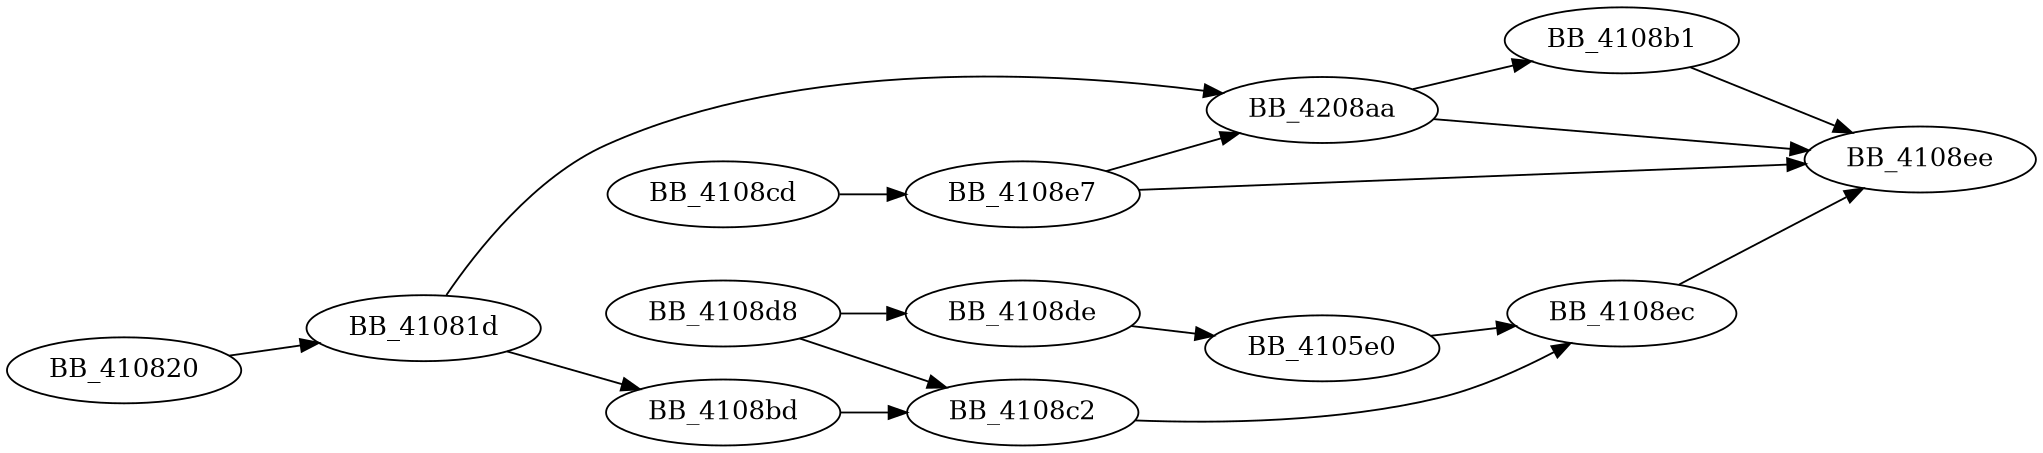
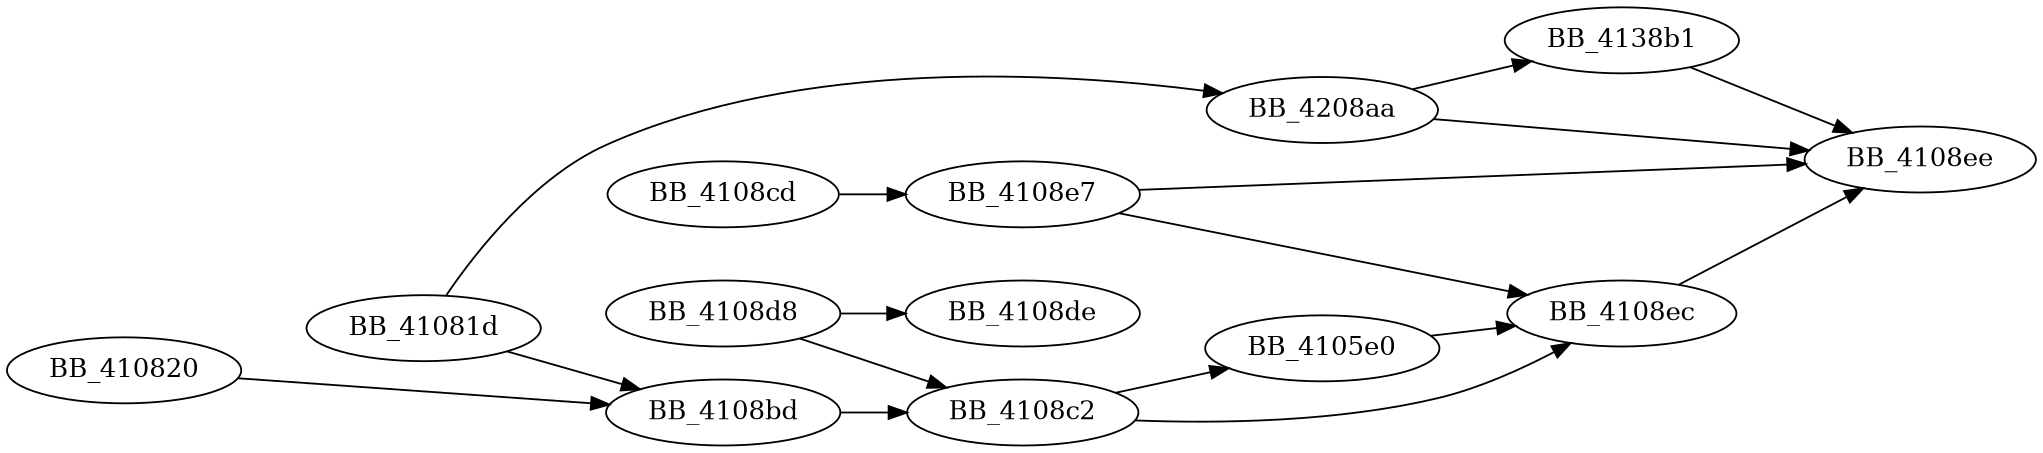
node "BB_4108b1": label "BB_4108b1" -> "BB_4138b1"
edge "BB_4108e7" -> "BB_4208aa": now "BB_4108e7" -> "BB_4108ec"
edge "BB_4108de" -> "BB_4105e0": now "BB_4108c2" -> "BB_4105e0"
edge "BB_410820" -> "BB_41081d": now "BB_410820" -> "BB_4108bd"
